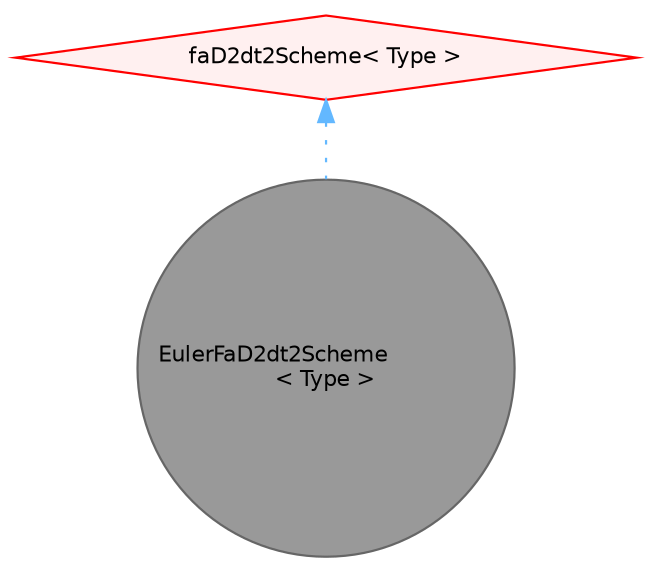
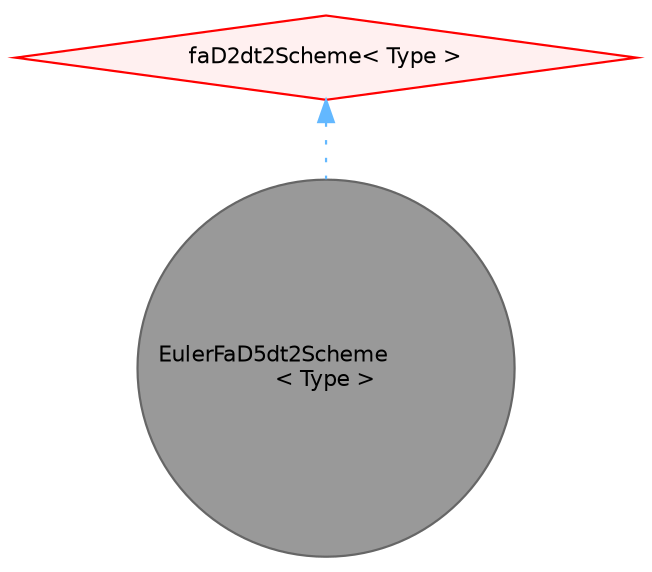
node "EulerFaD2dt2Scheme < Type >": label "EulerFaD2dt2Scheme < Type >" -> "EulerFaD5dt2Scheme < Type >"
